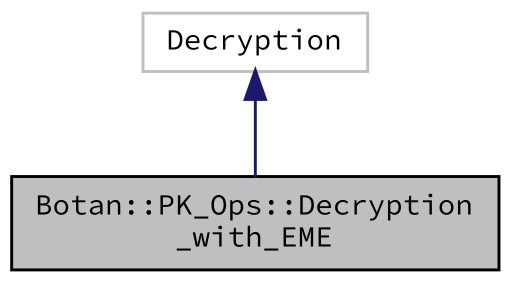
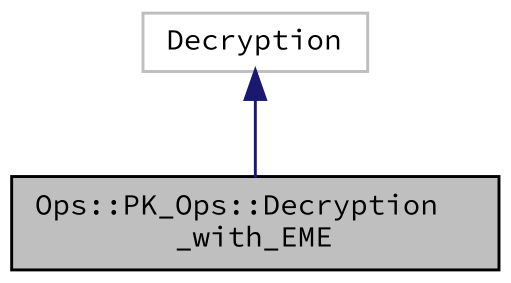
node "Botan::PK_Ops::Decryption _with_EME": label "Botan::PK_Ops::Decryption _with_EME" -> "Ops::PK_Ops::Decryption _with_EME"
